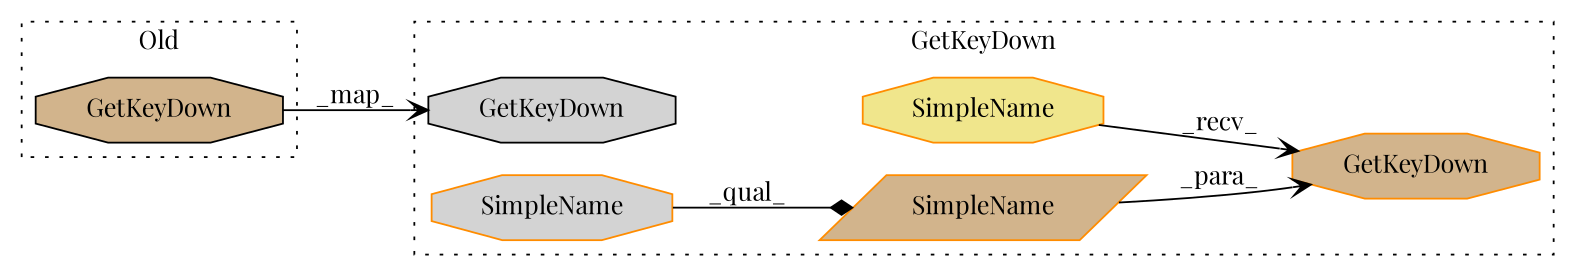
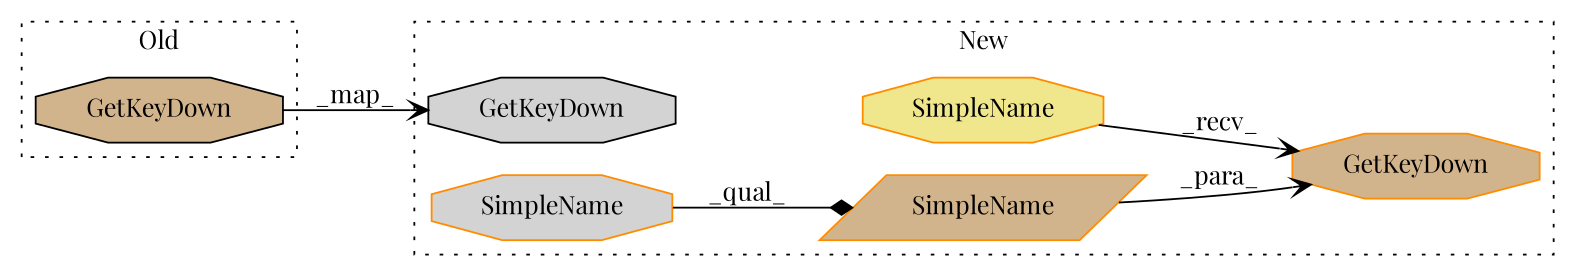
cluster "GetKeyDown": label "GetKeyDown" -> "New"
